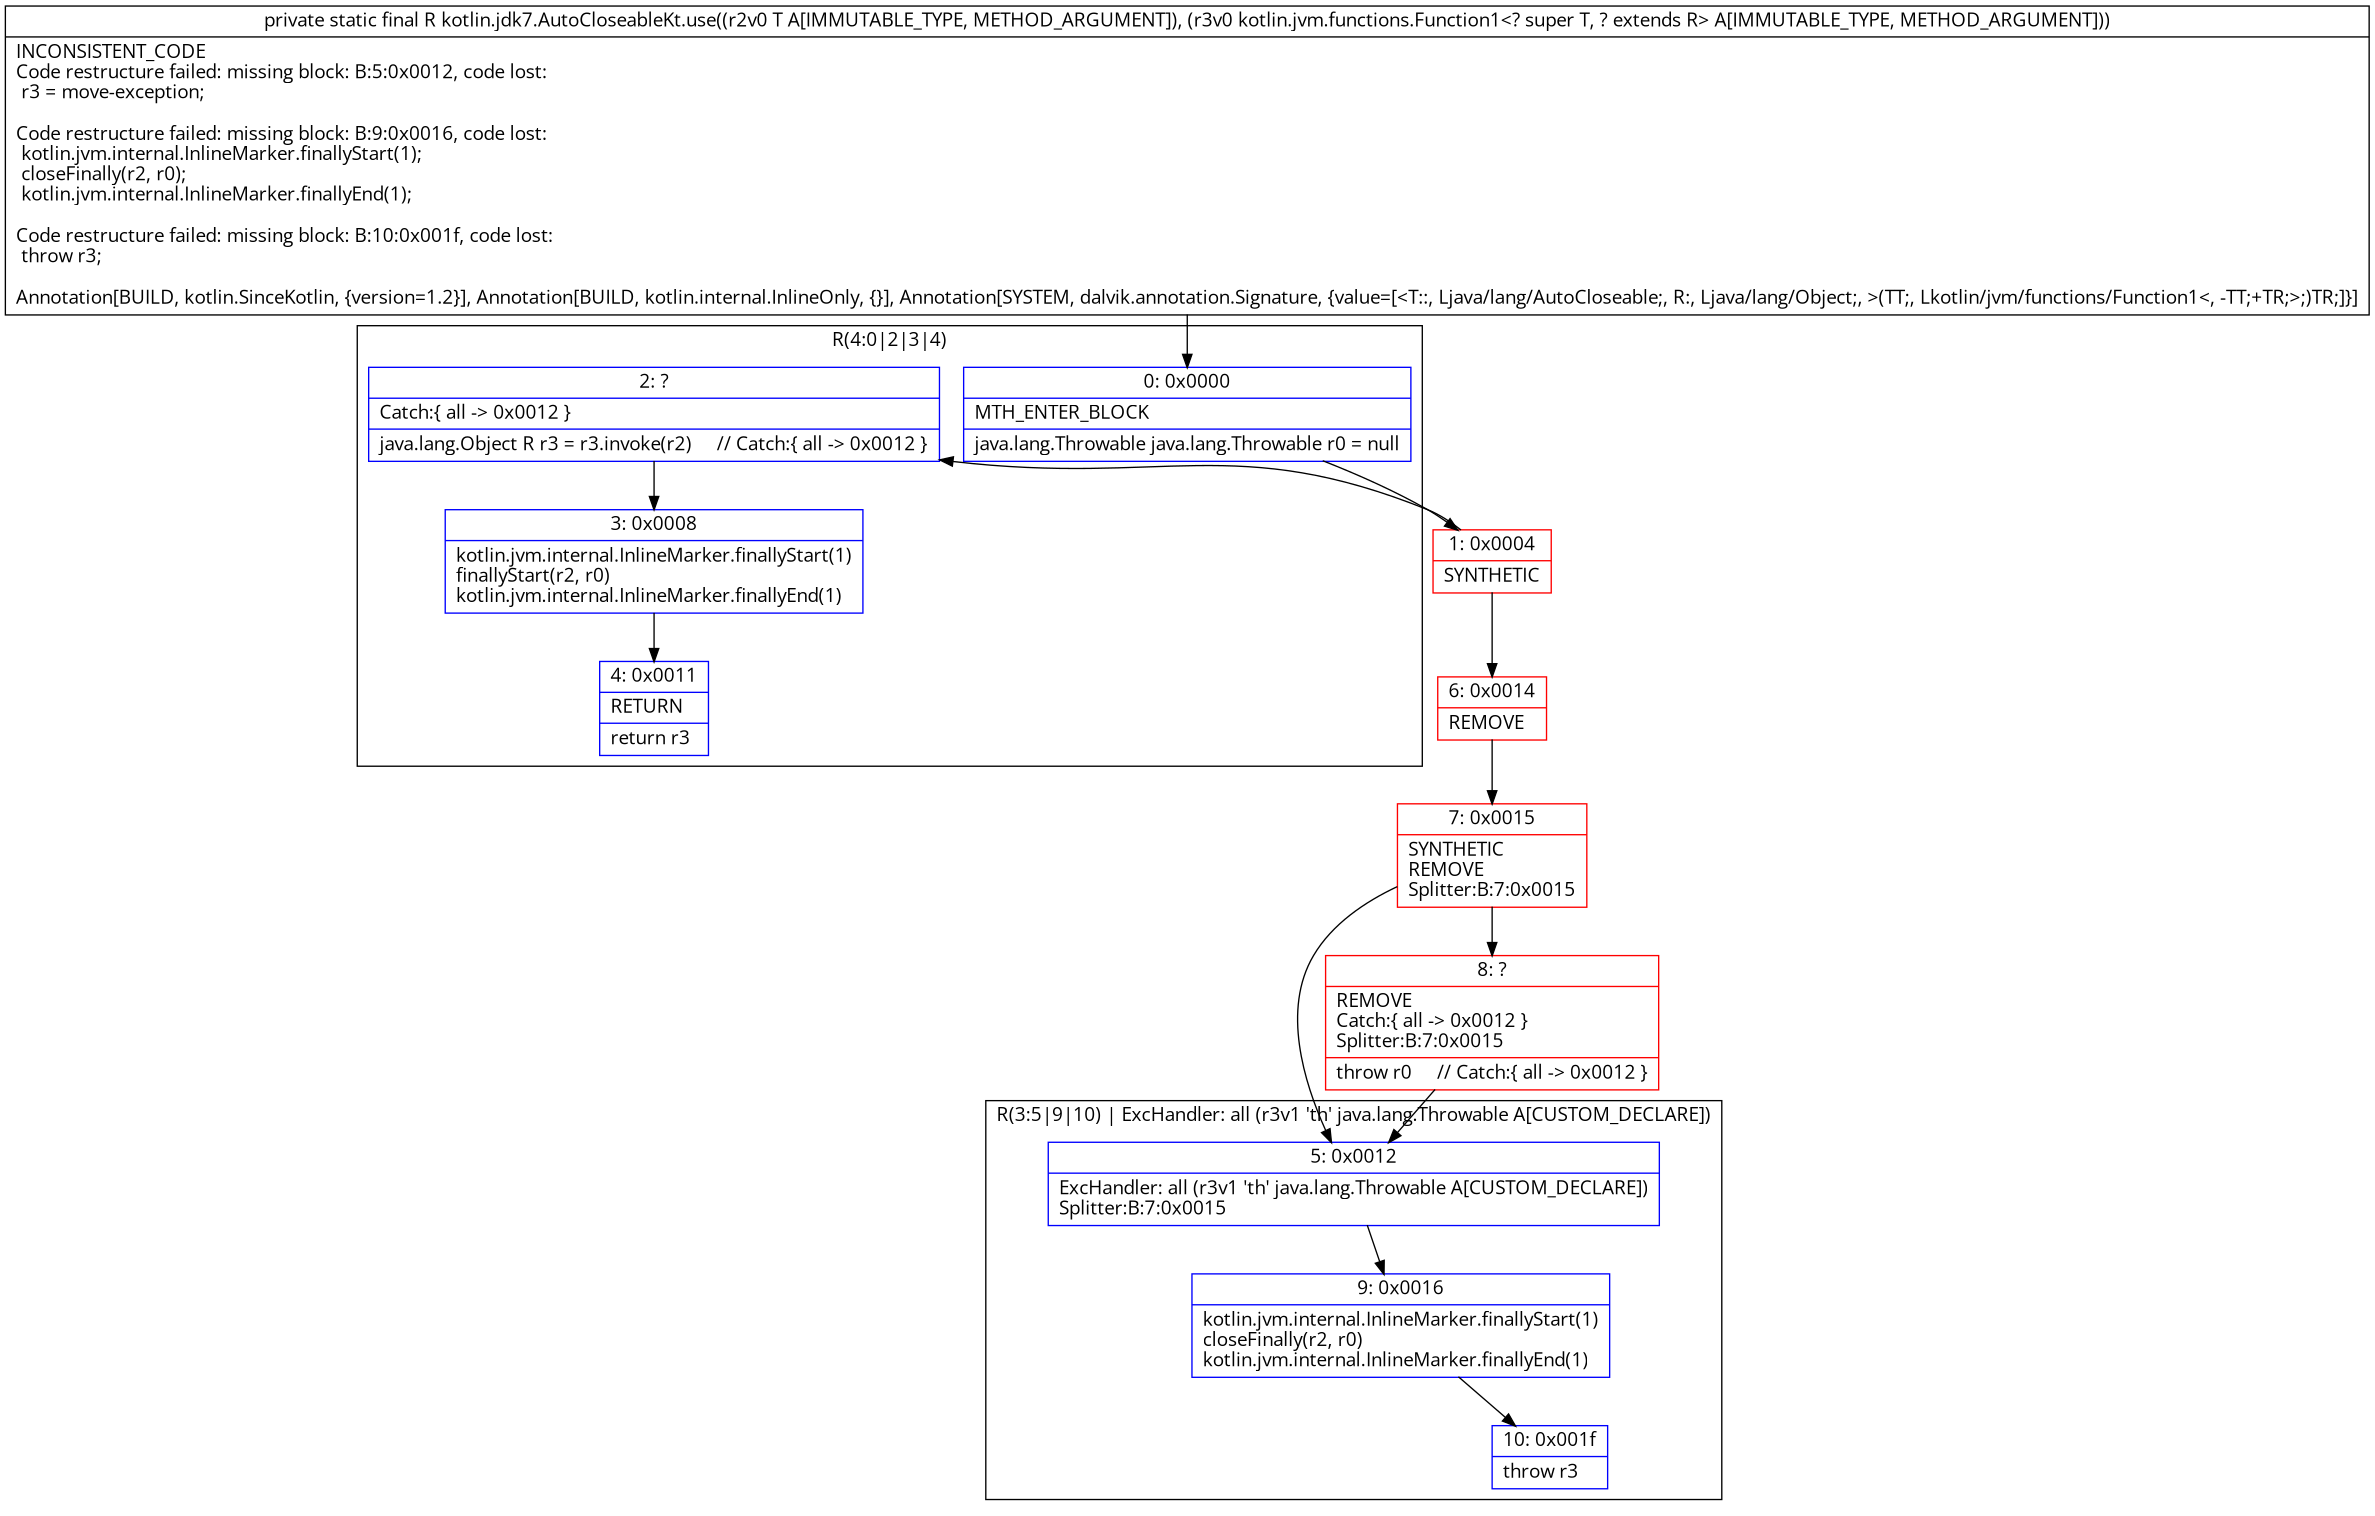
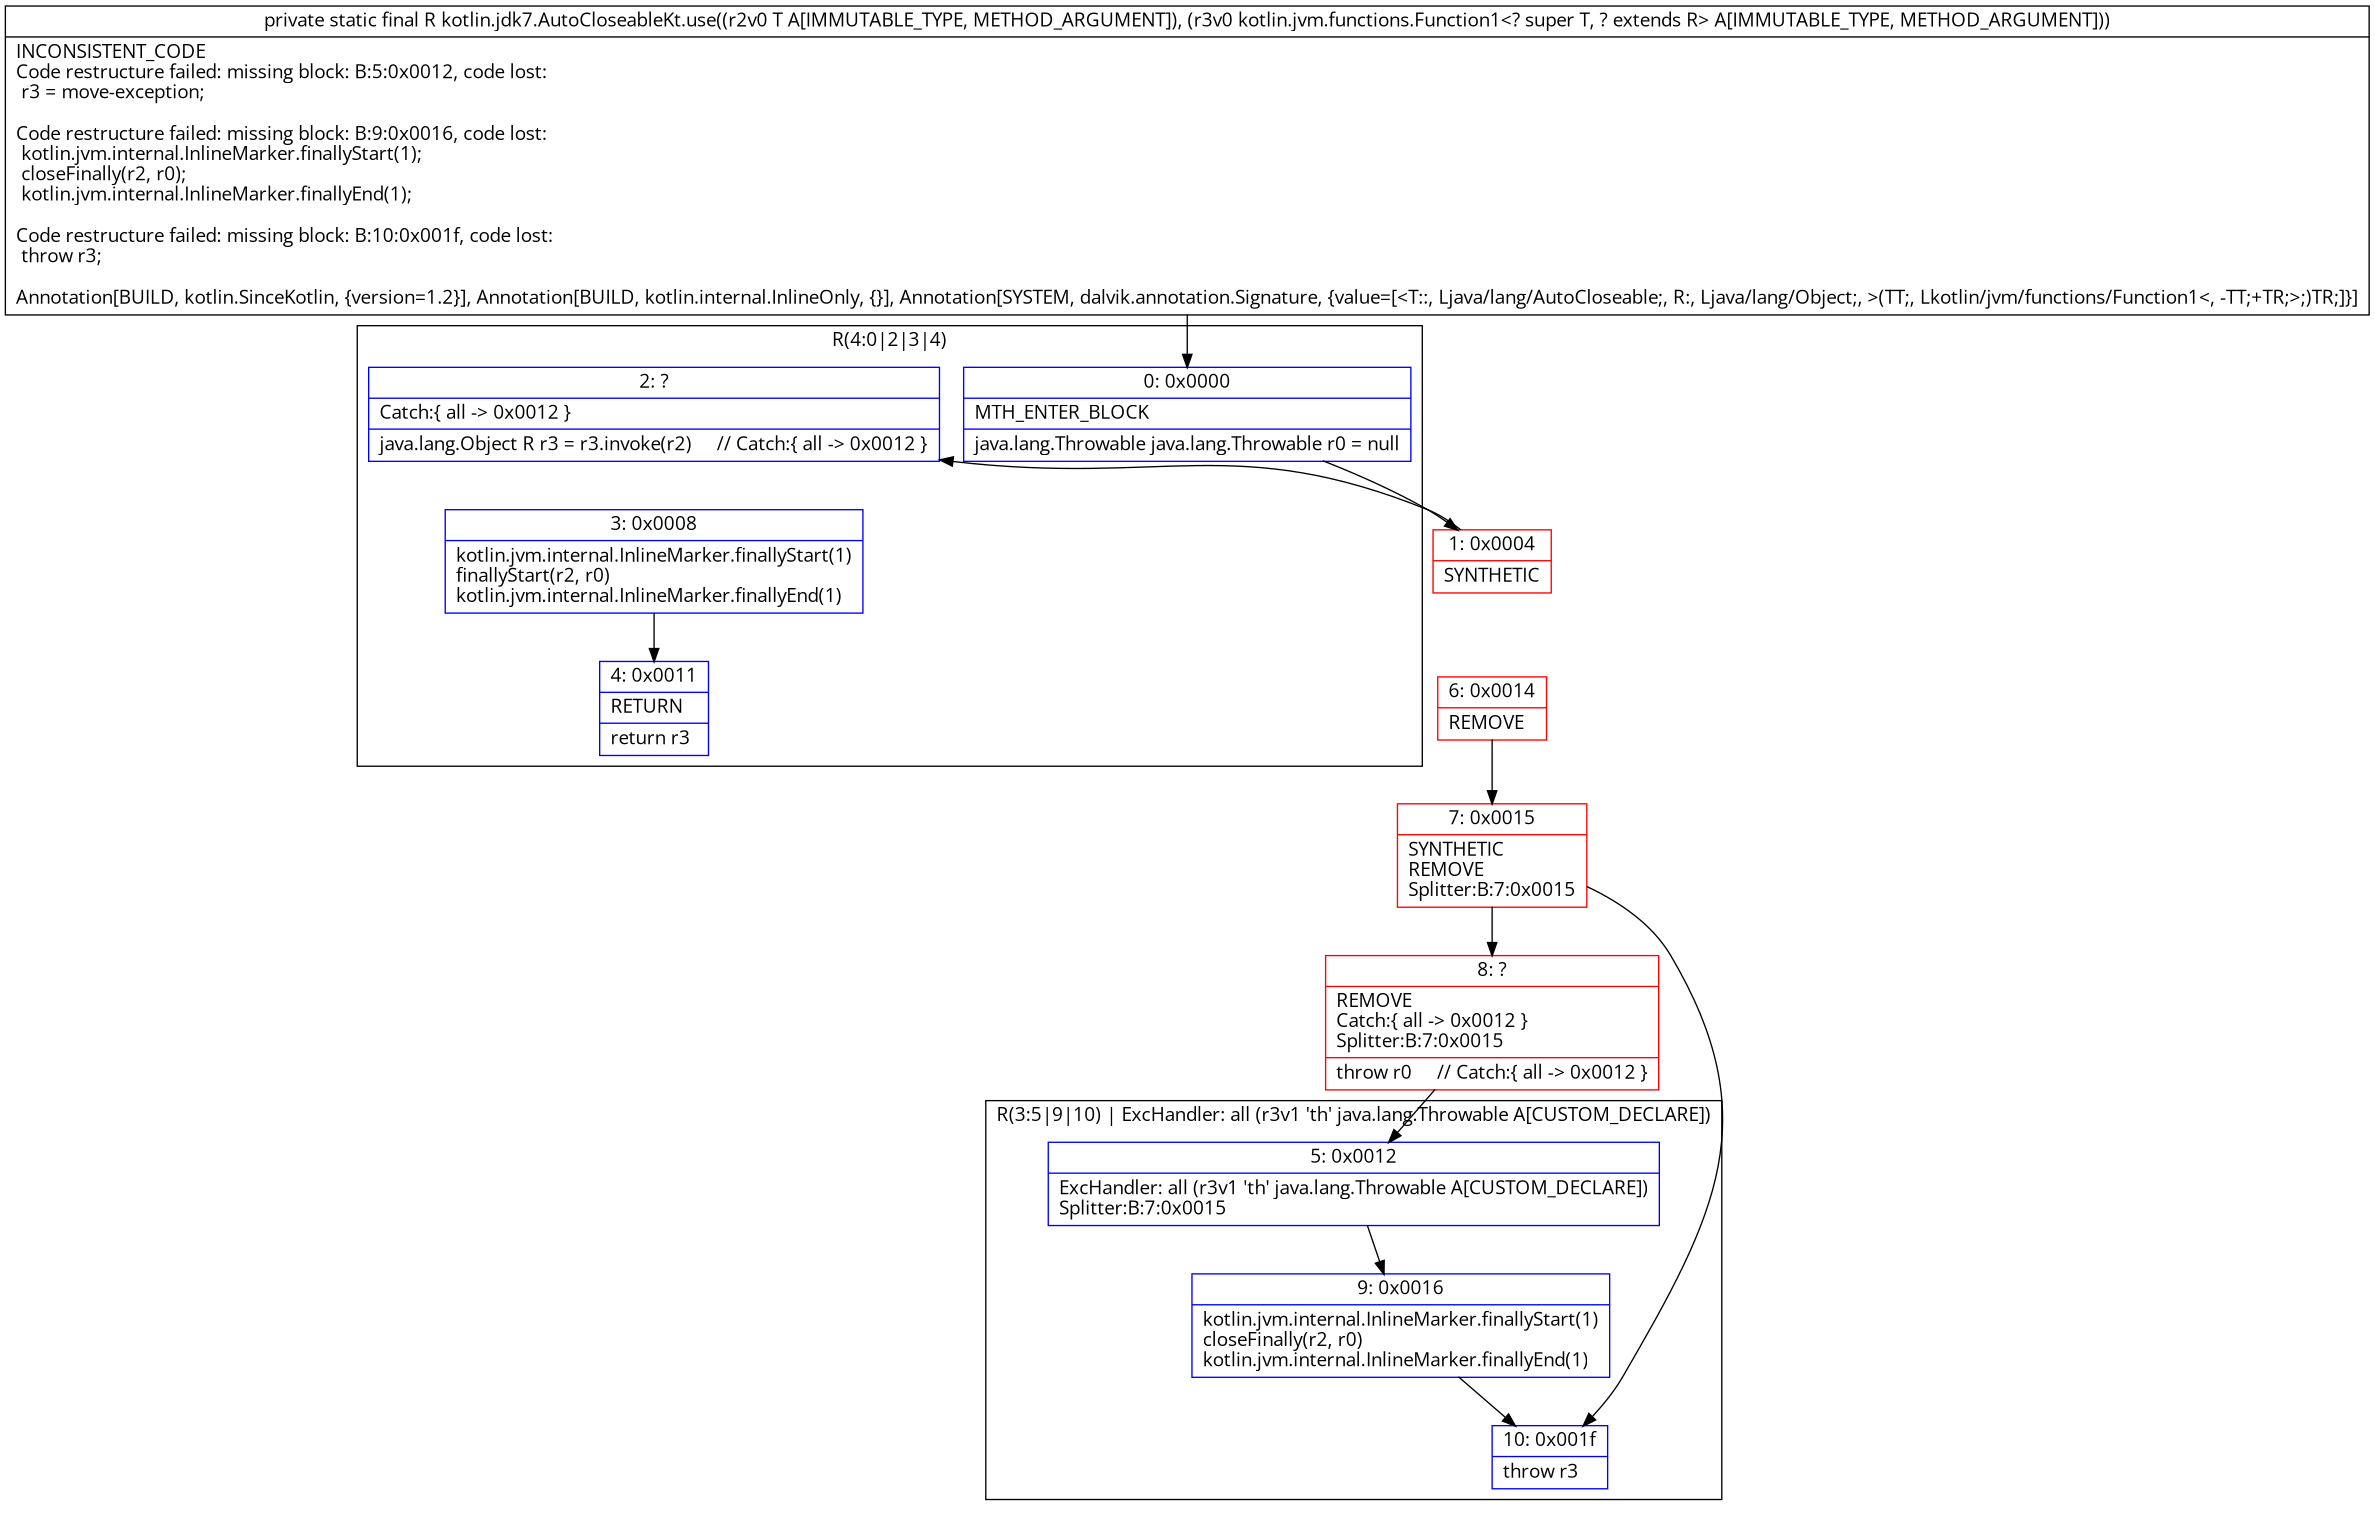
edge "2: ?" -> "3: 0x0008": removed
edge "1: 0x0004" -> "6: 0x0014": removed
edge "7: 0x0015" -> "5: 0x0012": now "7: 0x0015" -> "10: 0x001f"
